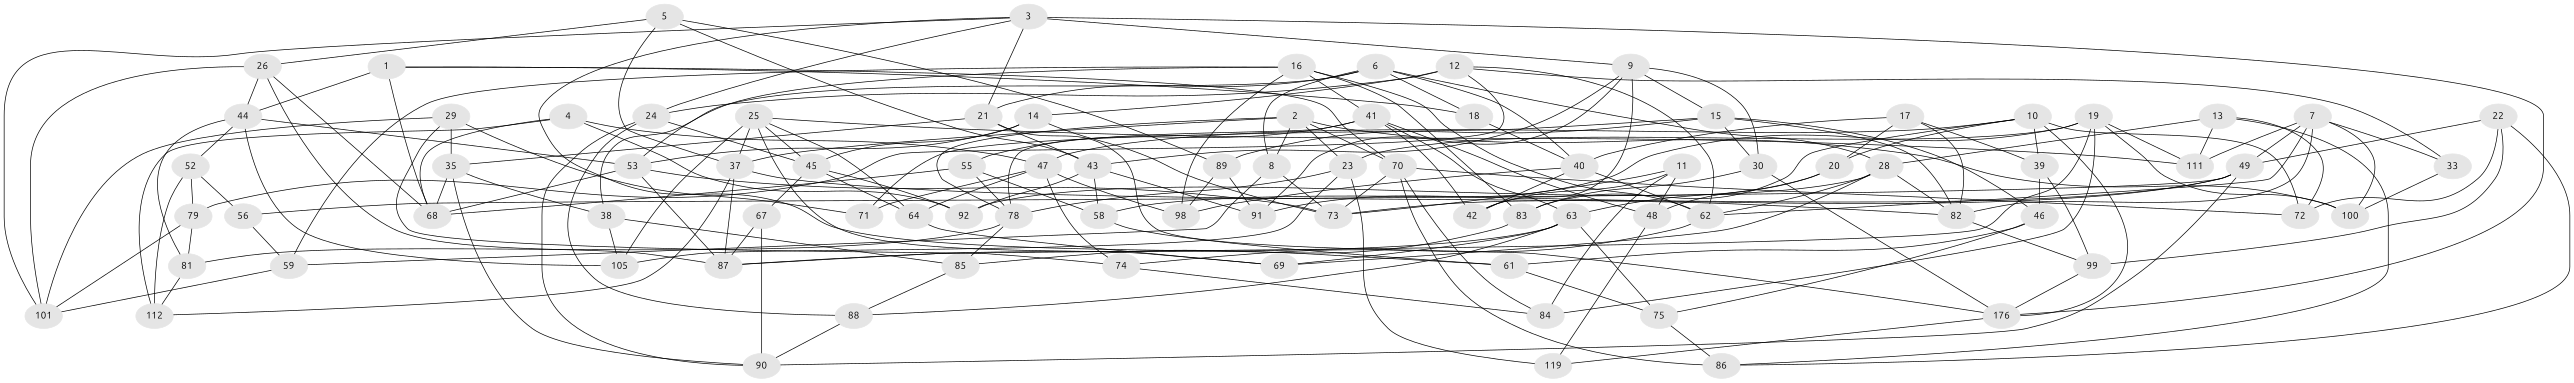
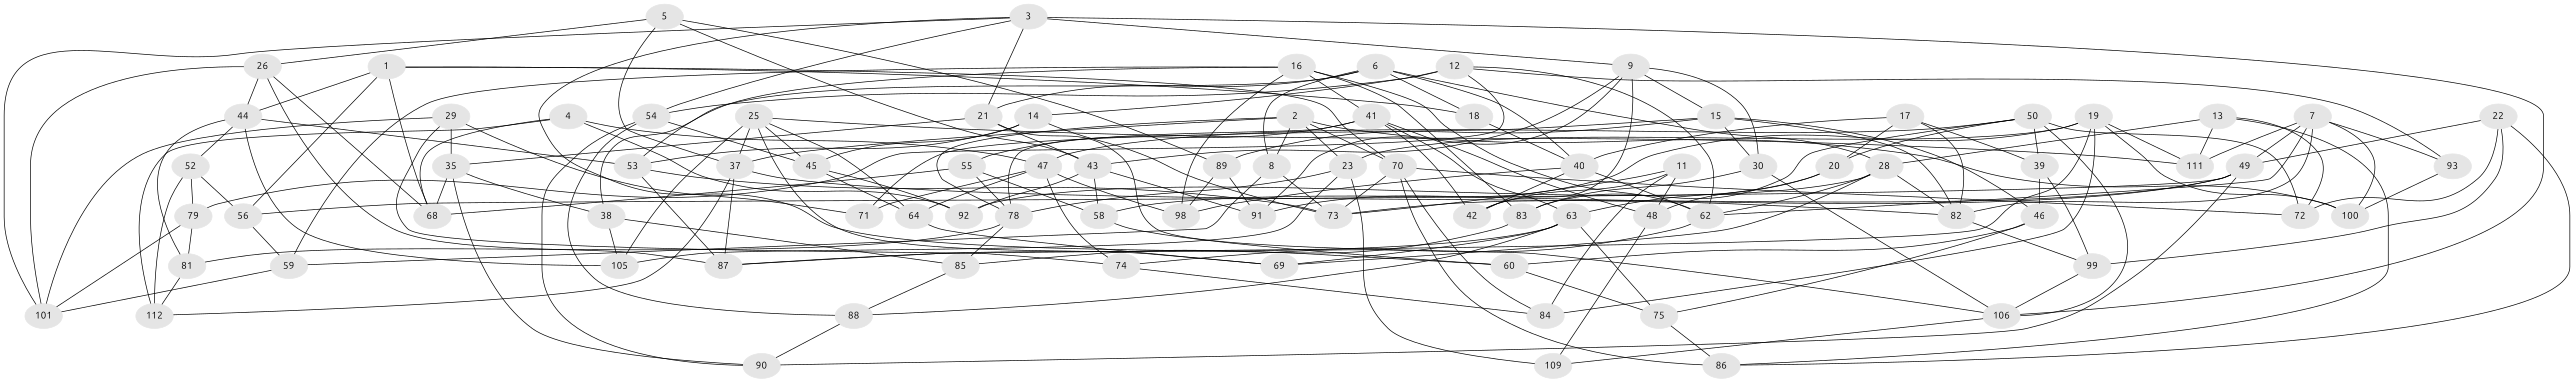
node "24": label "24" -> "54"
node "10": label "10" -> "50"
edge "1" -- "56": added
node "33": label "33" -> "93"
edge "53" -- "68": removed
node "67": removed
node "61": label "61" -> "60"
node "176": label "176" -> "106"
node "119": label "119" -> "109"
